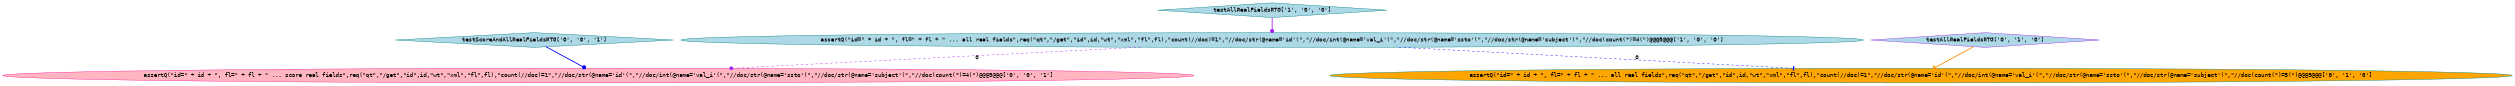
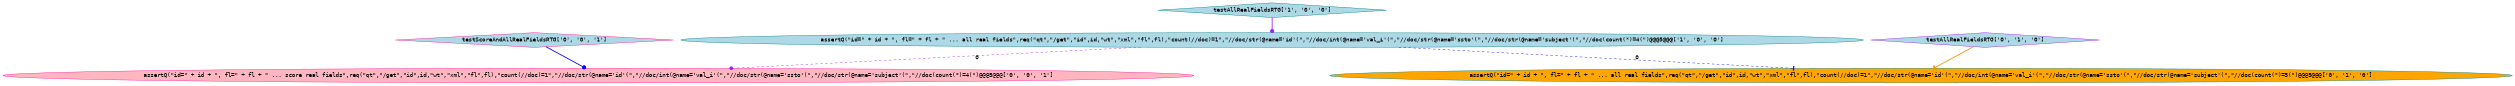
node "testScoreAndAllRealFieldsRTG['0', '0', '1']": color teal -> deeppink
